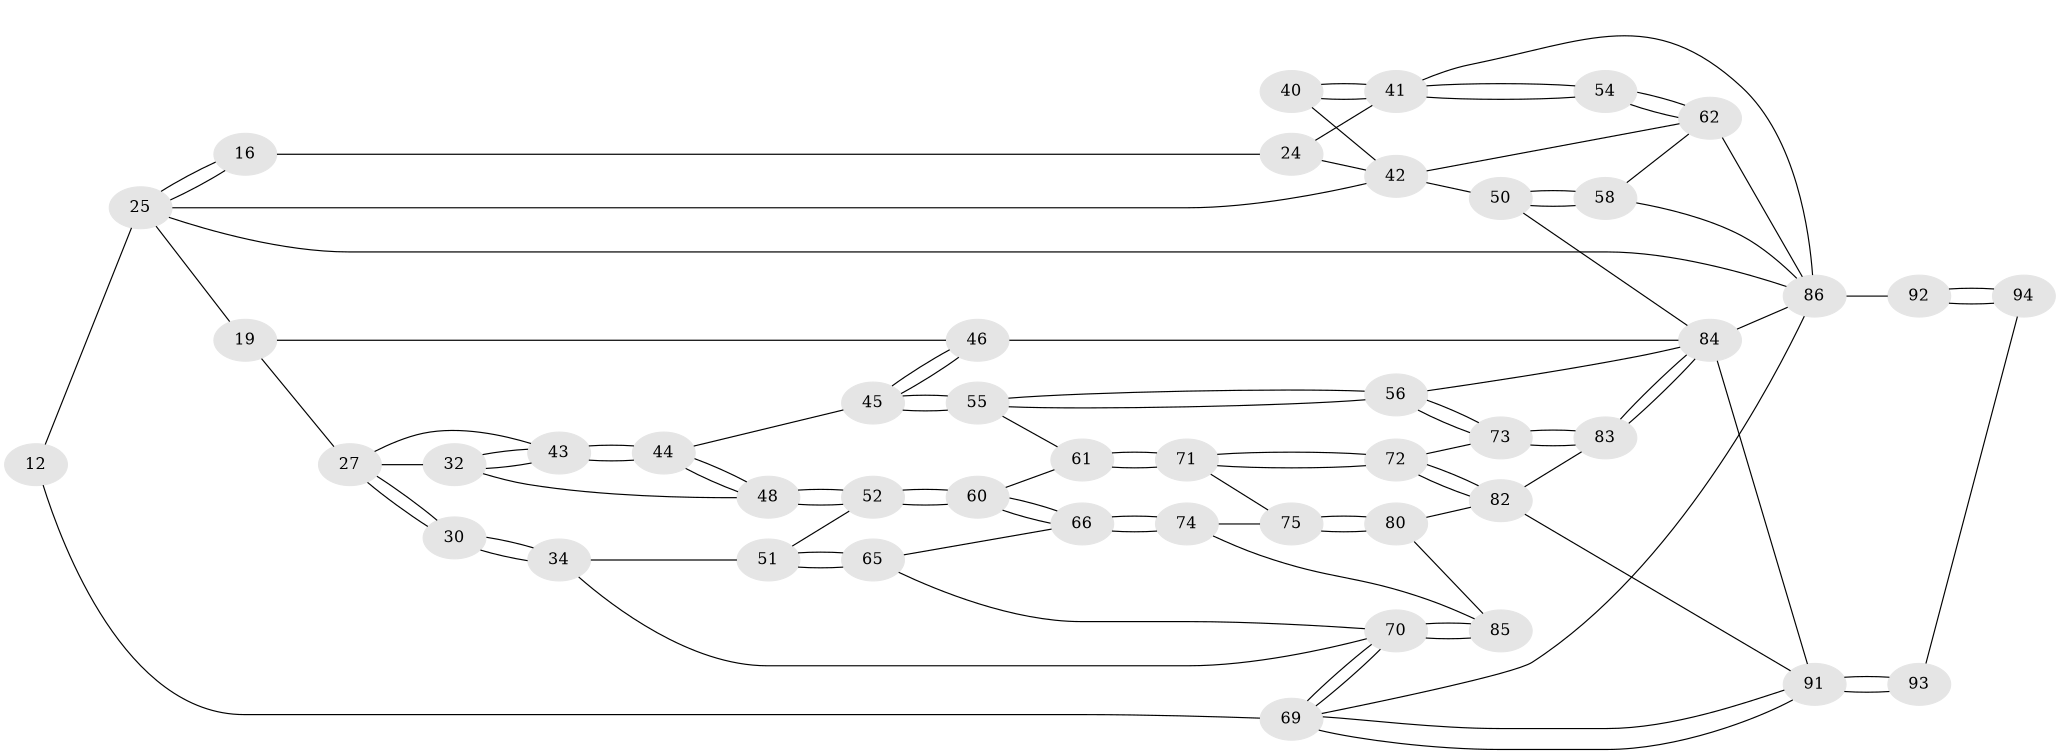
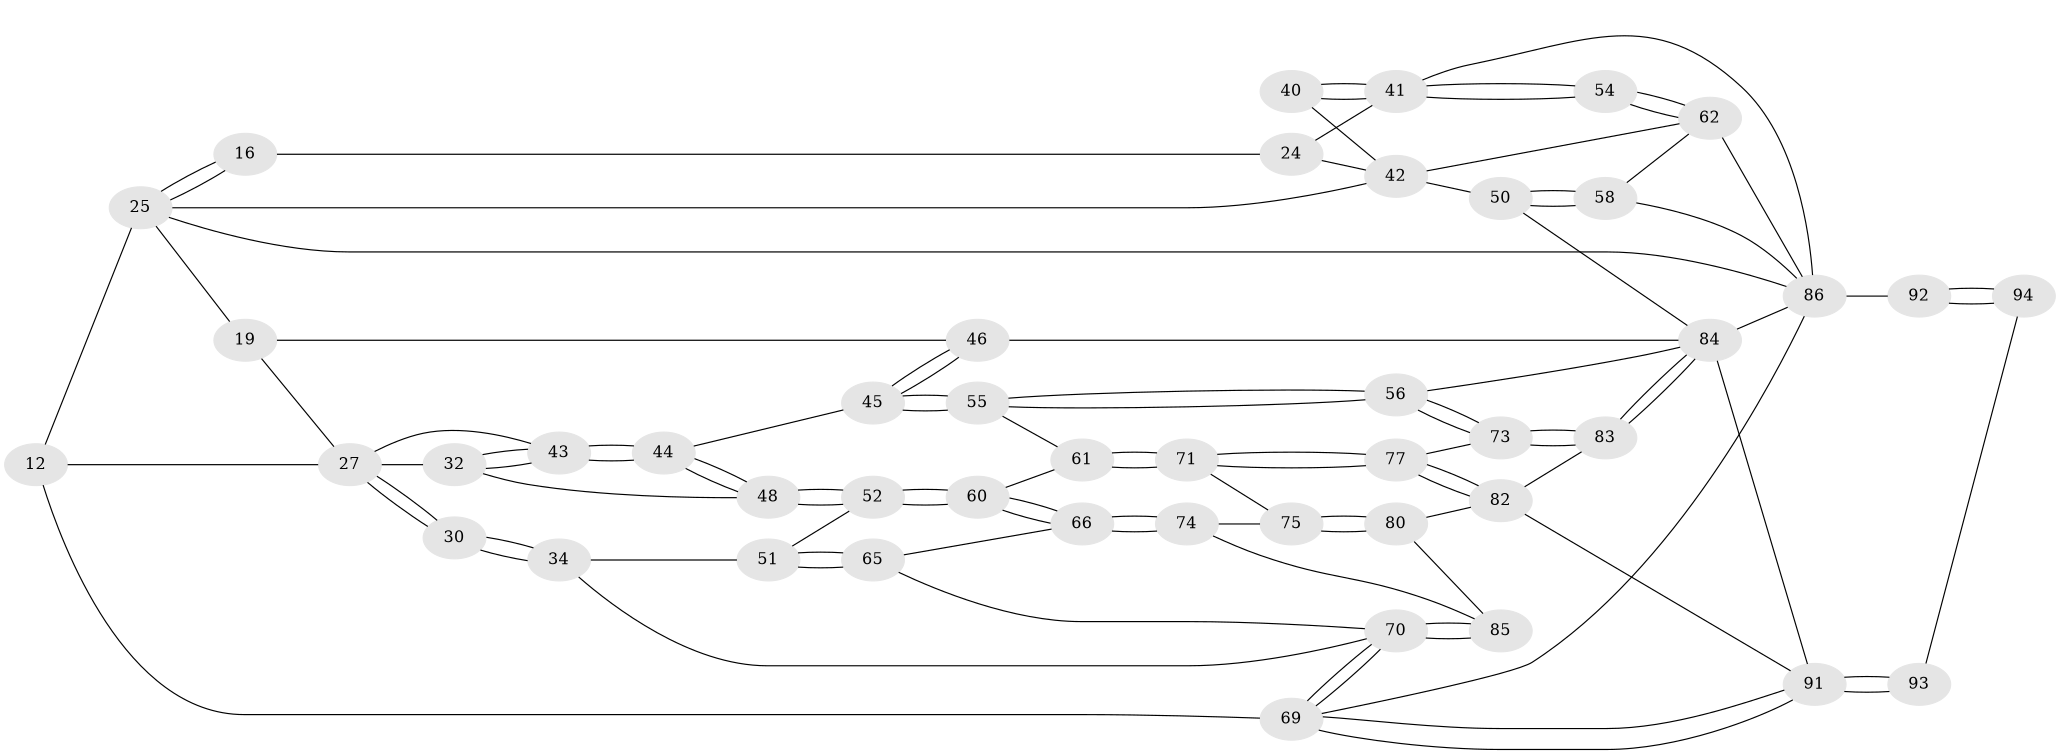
node "72": label "72" -> "77"
edge "12" -- "27": added
